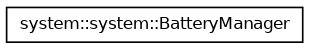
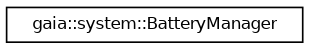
node "system::system::BatteryManager": label "system::system::BatteryManager" -> "gaia::system::BatteryManager"
